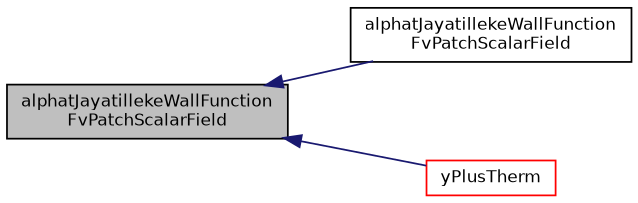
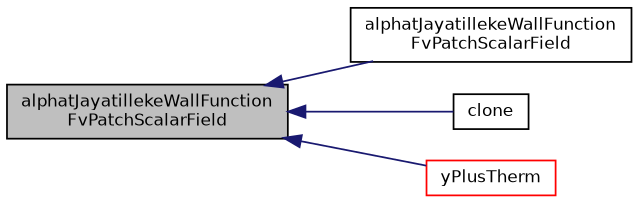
node "clone": added
